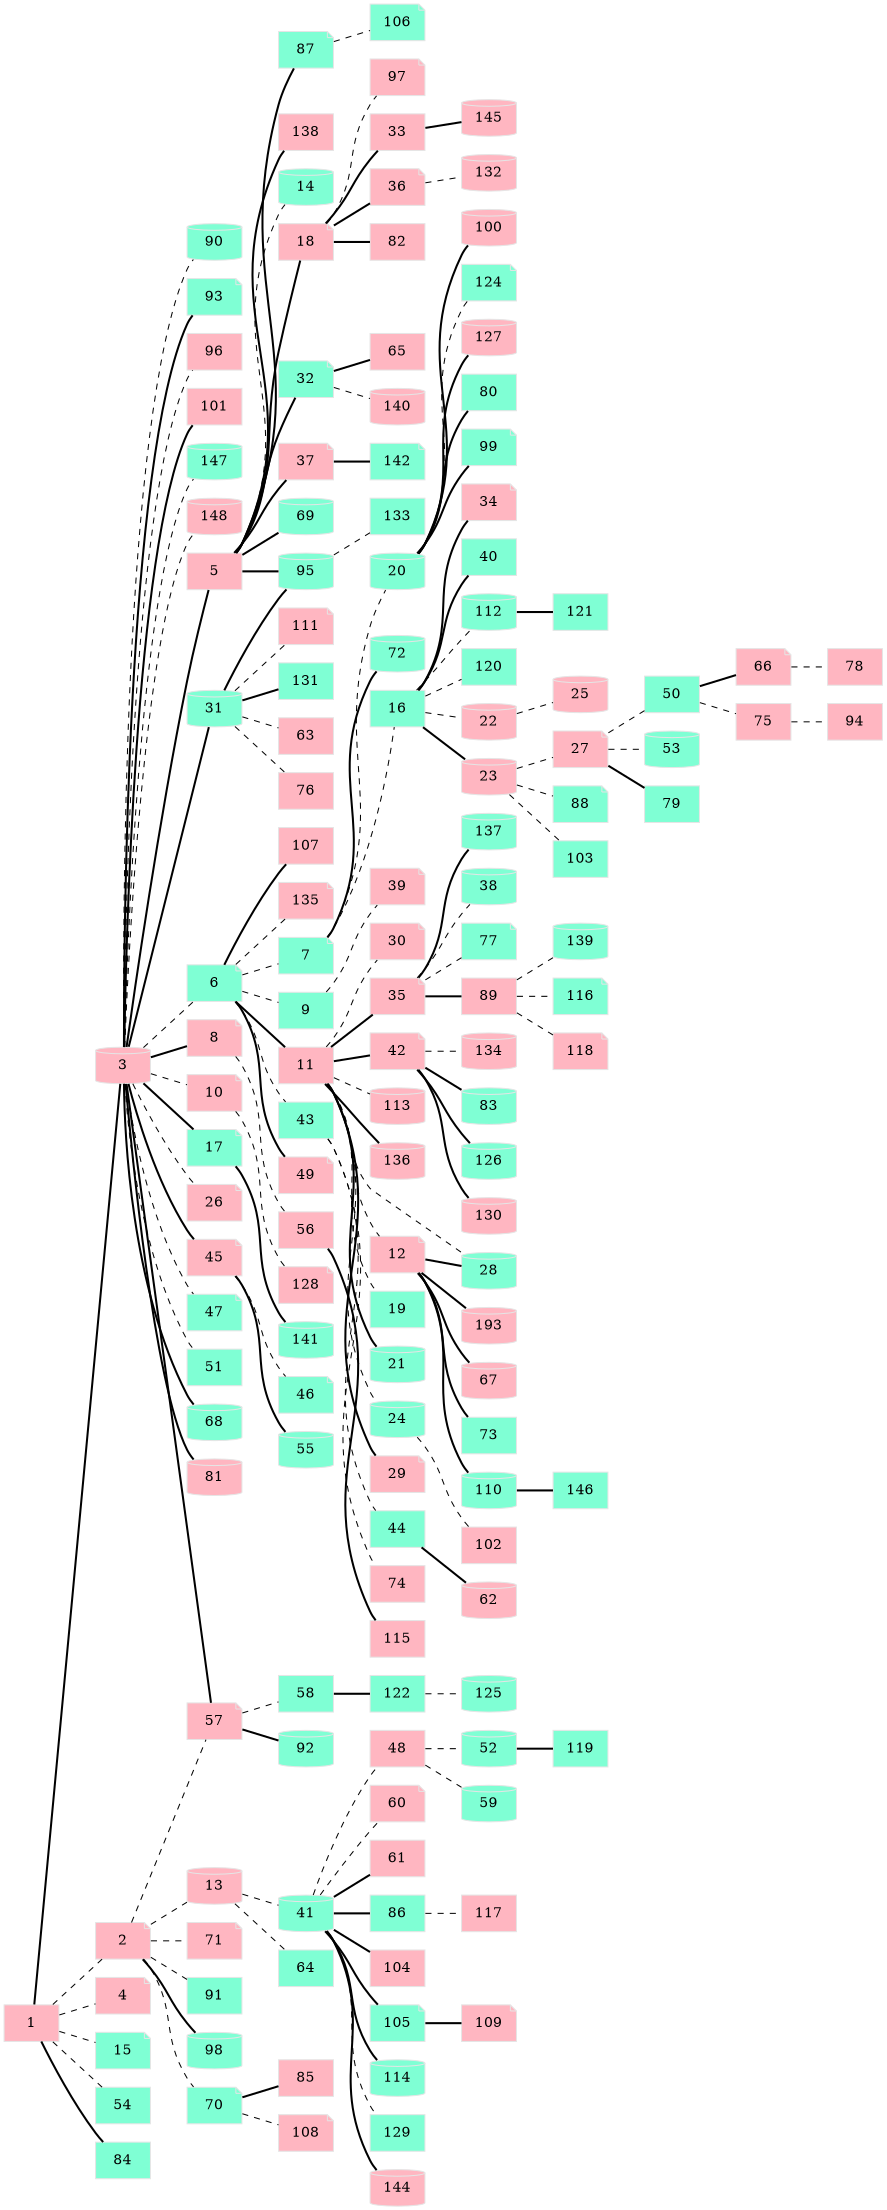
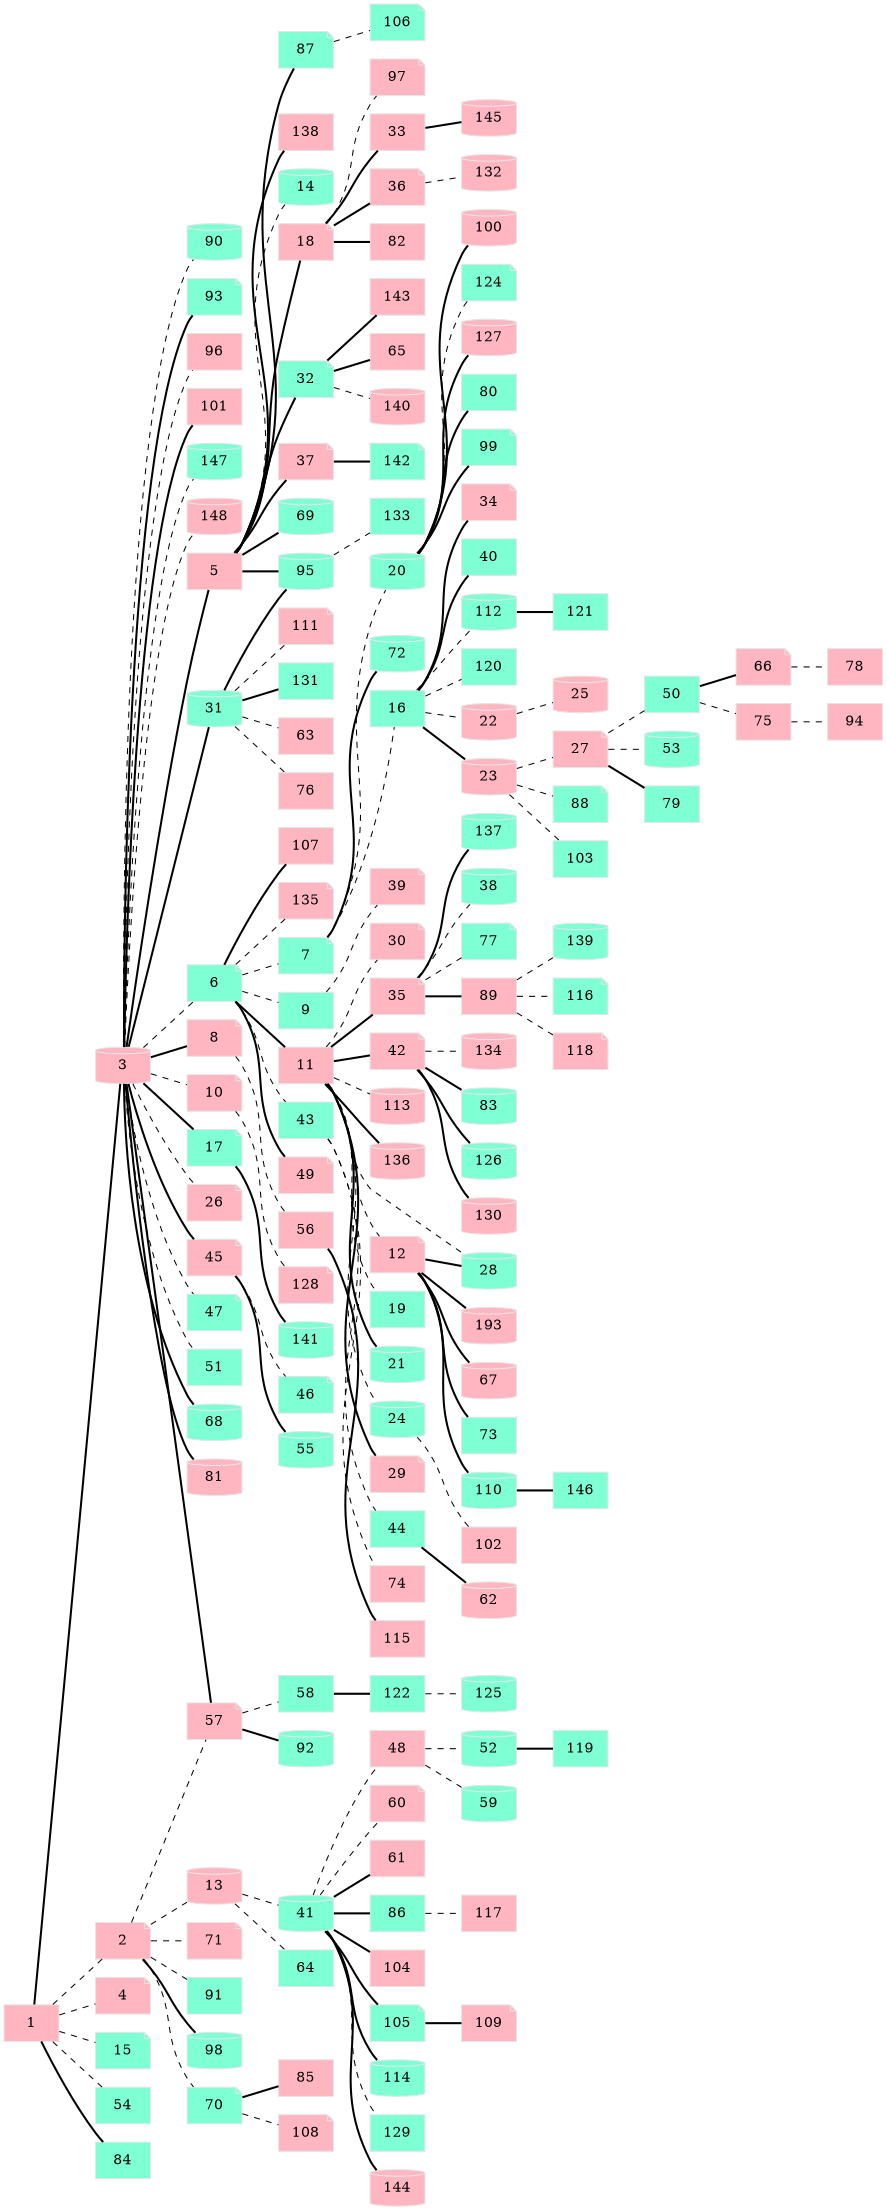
node "143": added
